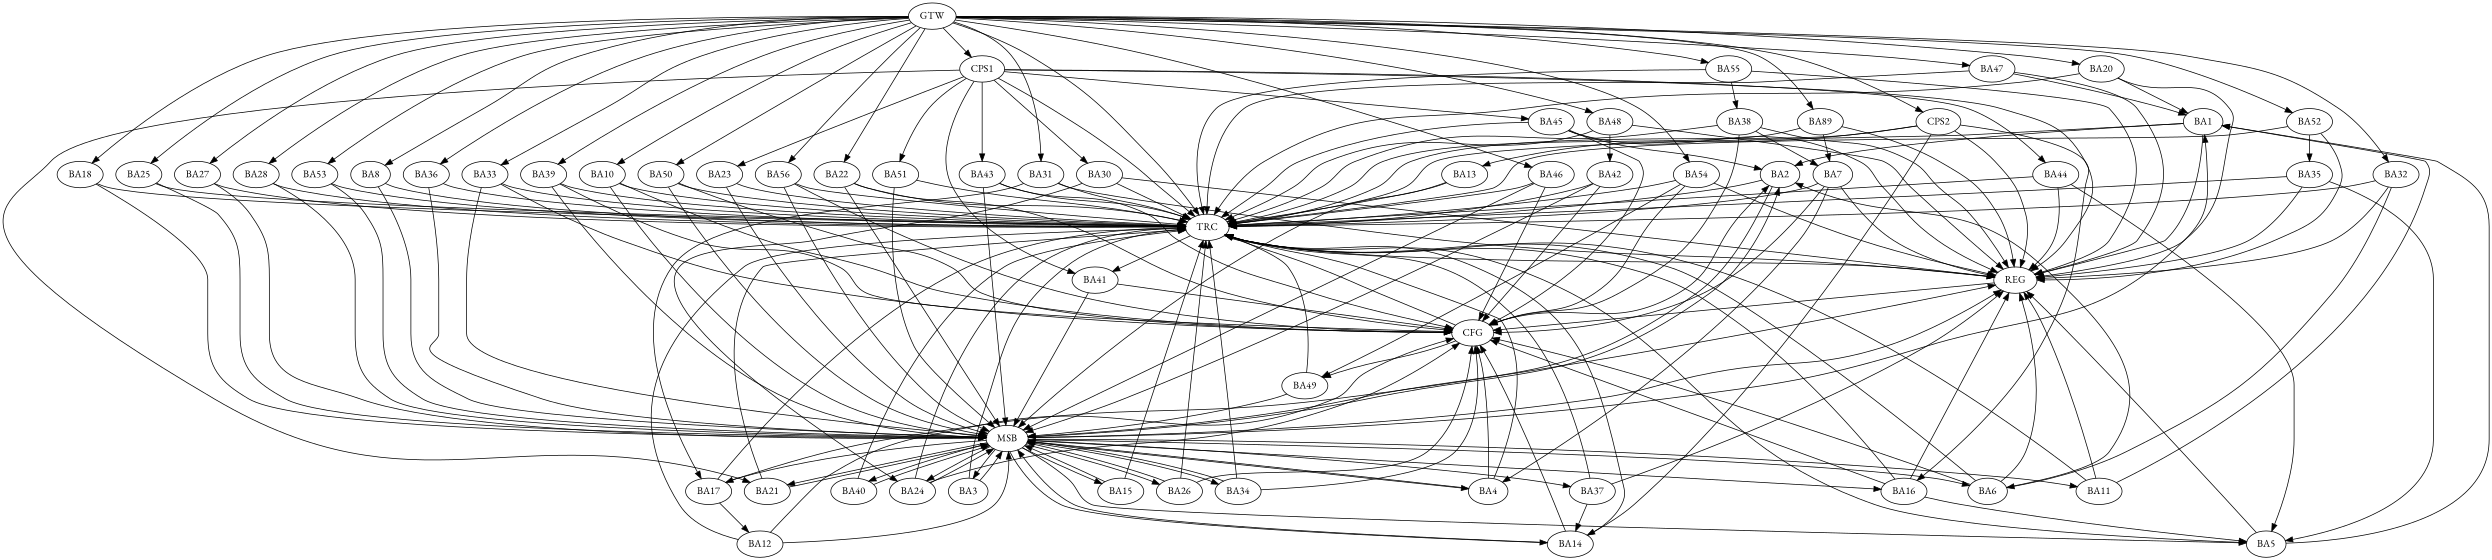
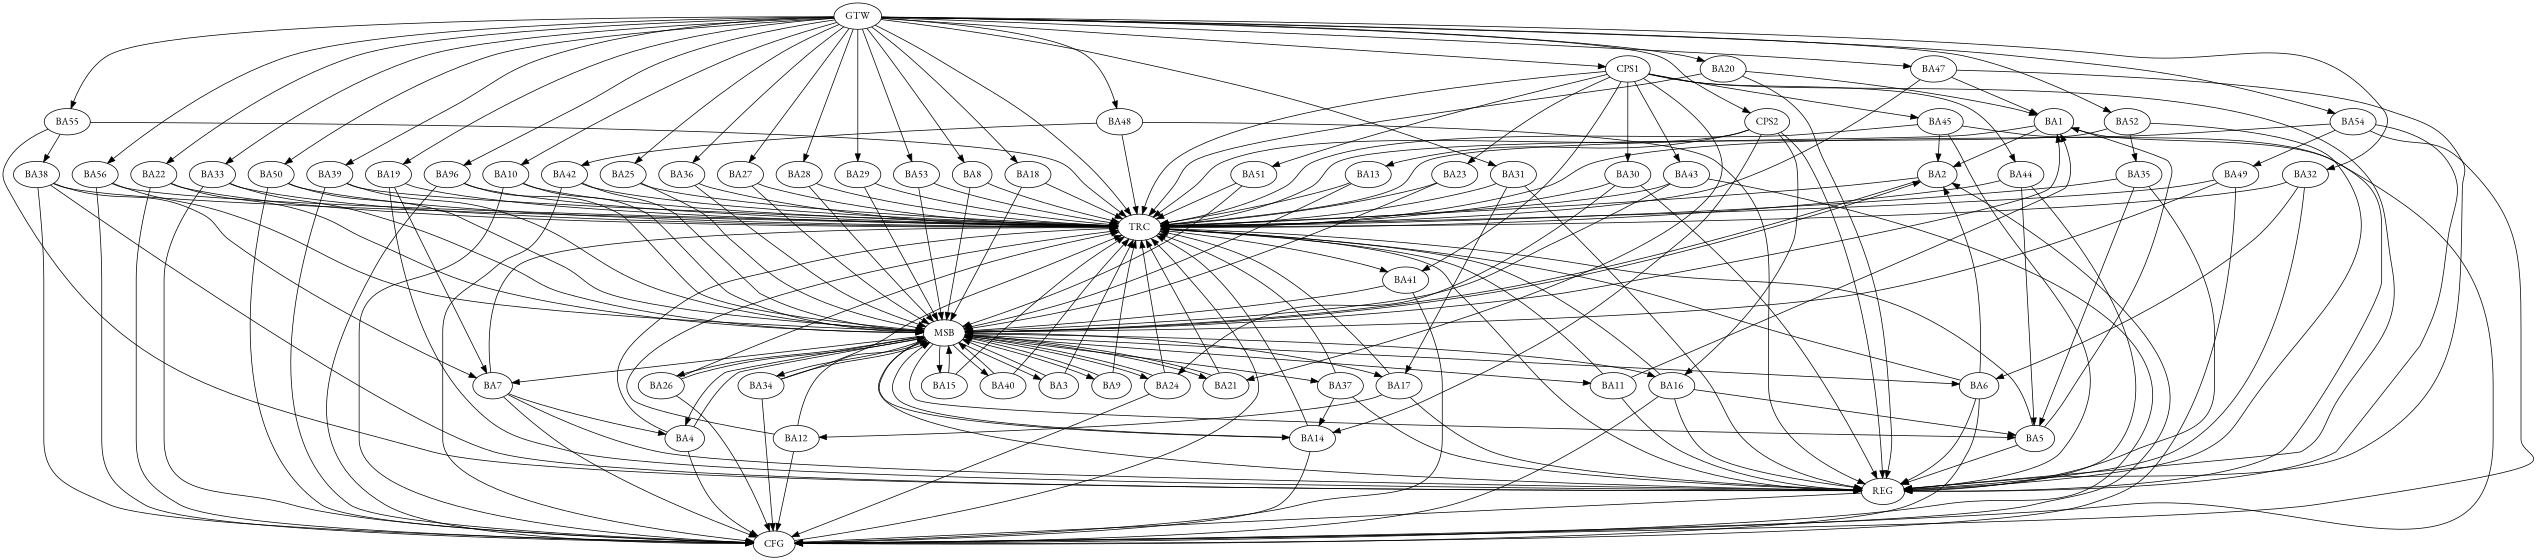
node "BA89": label "BA89" -> "BA19"
node "BA29": added
node "BA46": label "BA46" -> "BA96"
edge "MSB" -> "BA7": added
edge "CFG" -> "BA49": reversed
node "BA9": added
